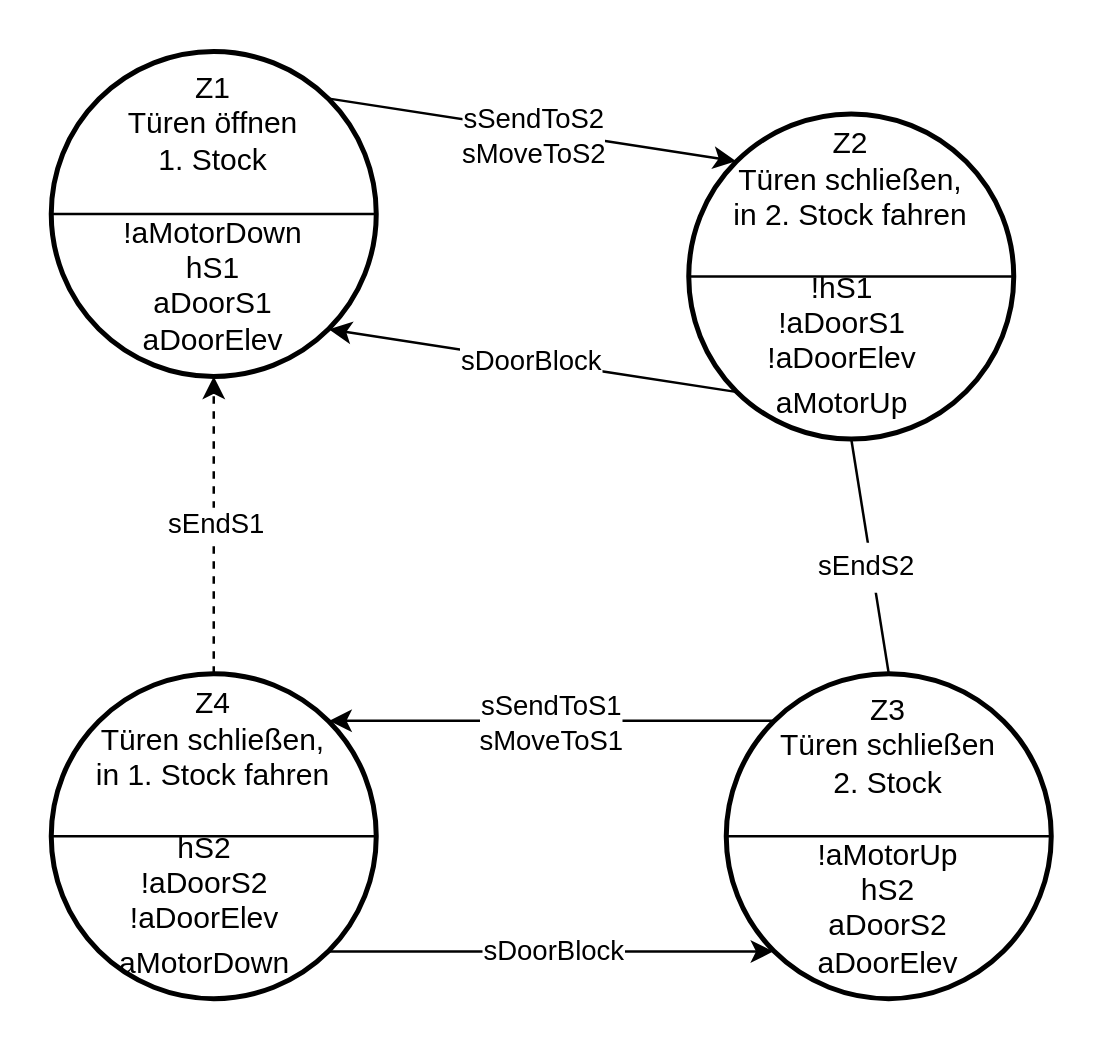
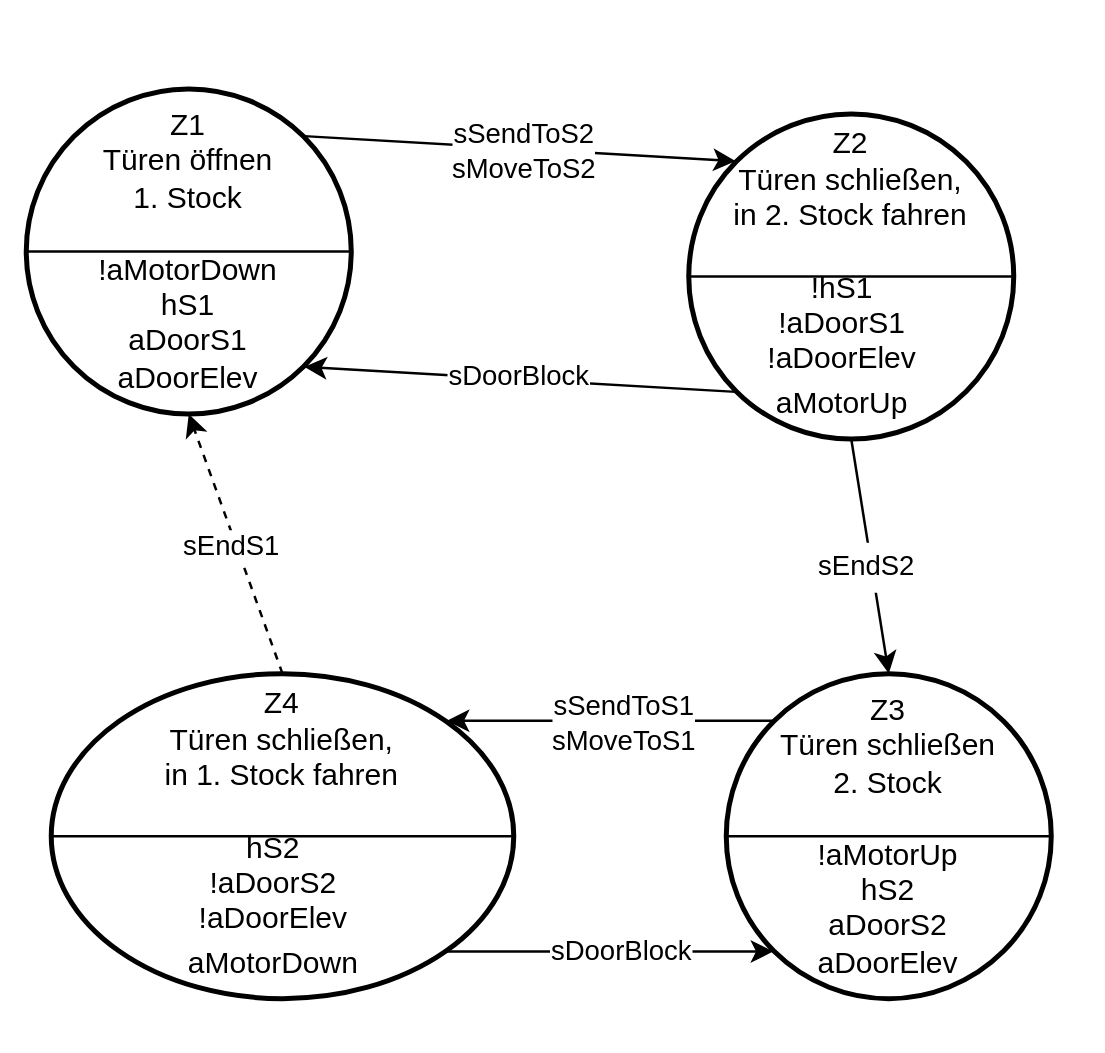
node "Z1 Türen öffnen 1. Stock !aMotorDown hS1 aDoorS1 aDoorElev": moved (214, 214) -> (189, 251)
edge "Z2 Türen schließen, in 2. Stock fahren !hS1 !aDoorS1 !aDoorElev aMotorUp" -- "Z3 Türen schließen 2. Stock !aMotorUp hS2 aDoorS2 aDoorElev": arrowhead none -> classic
node "Z4 Türen schließen, in 1. Stock fahren hS2 !aDoorS2 !aDoorElev aMotorDown": size 325x325 -> 463x325
